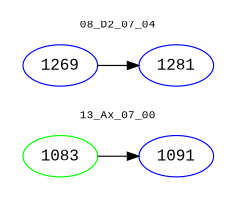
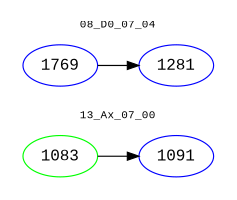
cluster "08_D2_07_04": label "08_D2_07_04" -> "08_D0_07_04"
node "1269": label "1269" -> "1769"
